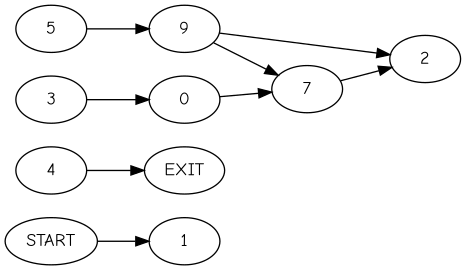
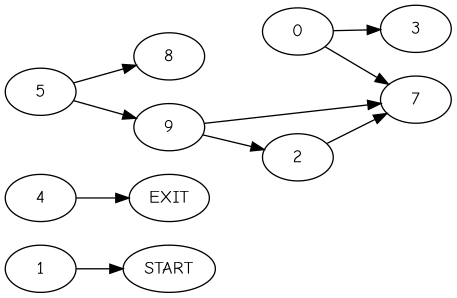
node "8": added
edge "7" -> "2": reversed
edge "3" -> "0": reversed
edge "START" -> "1": reversed
